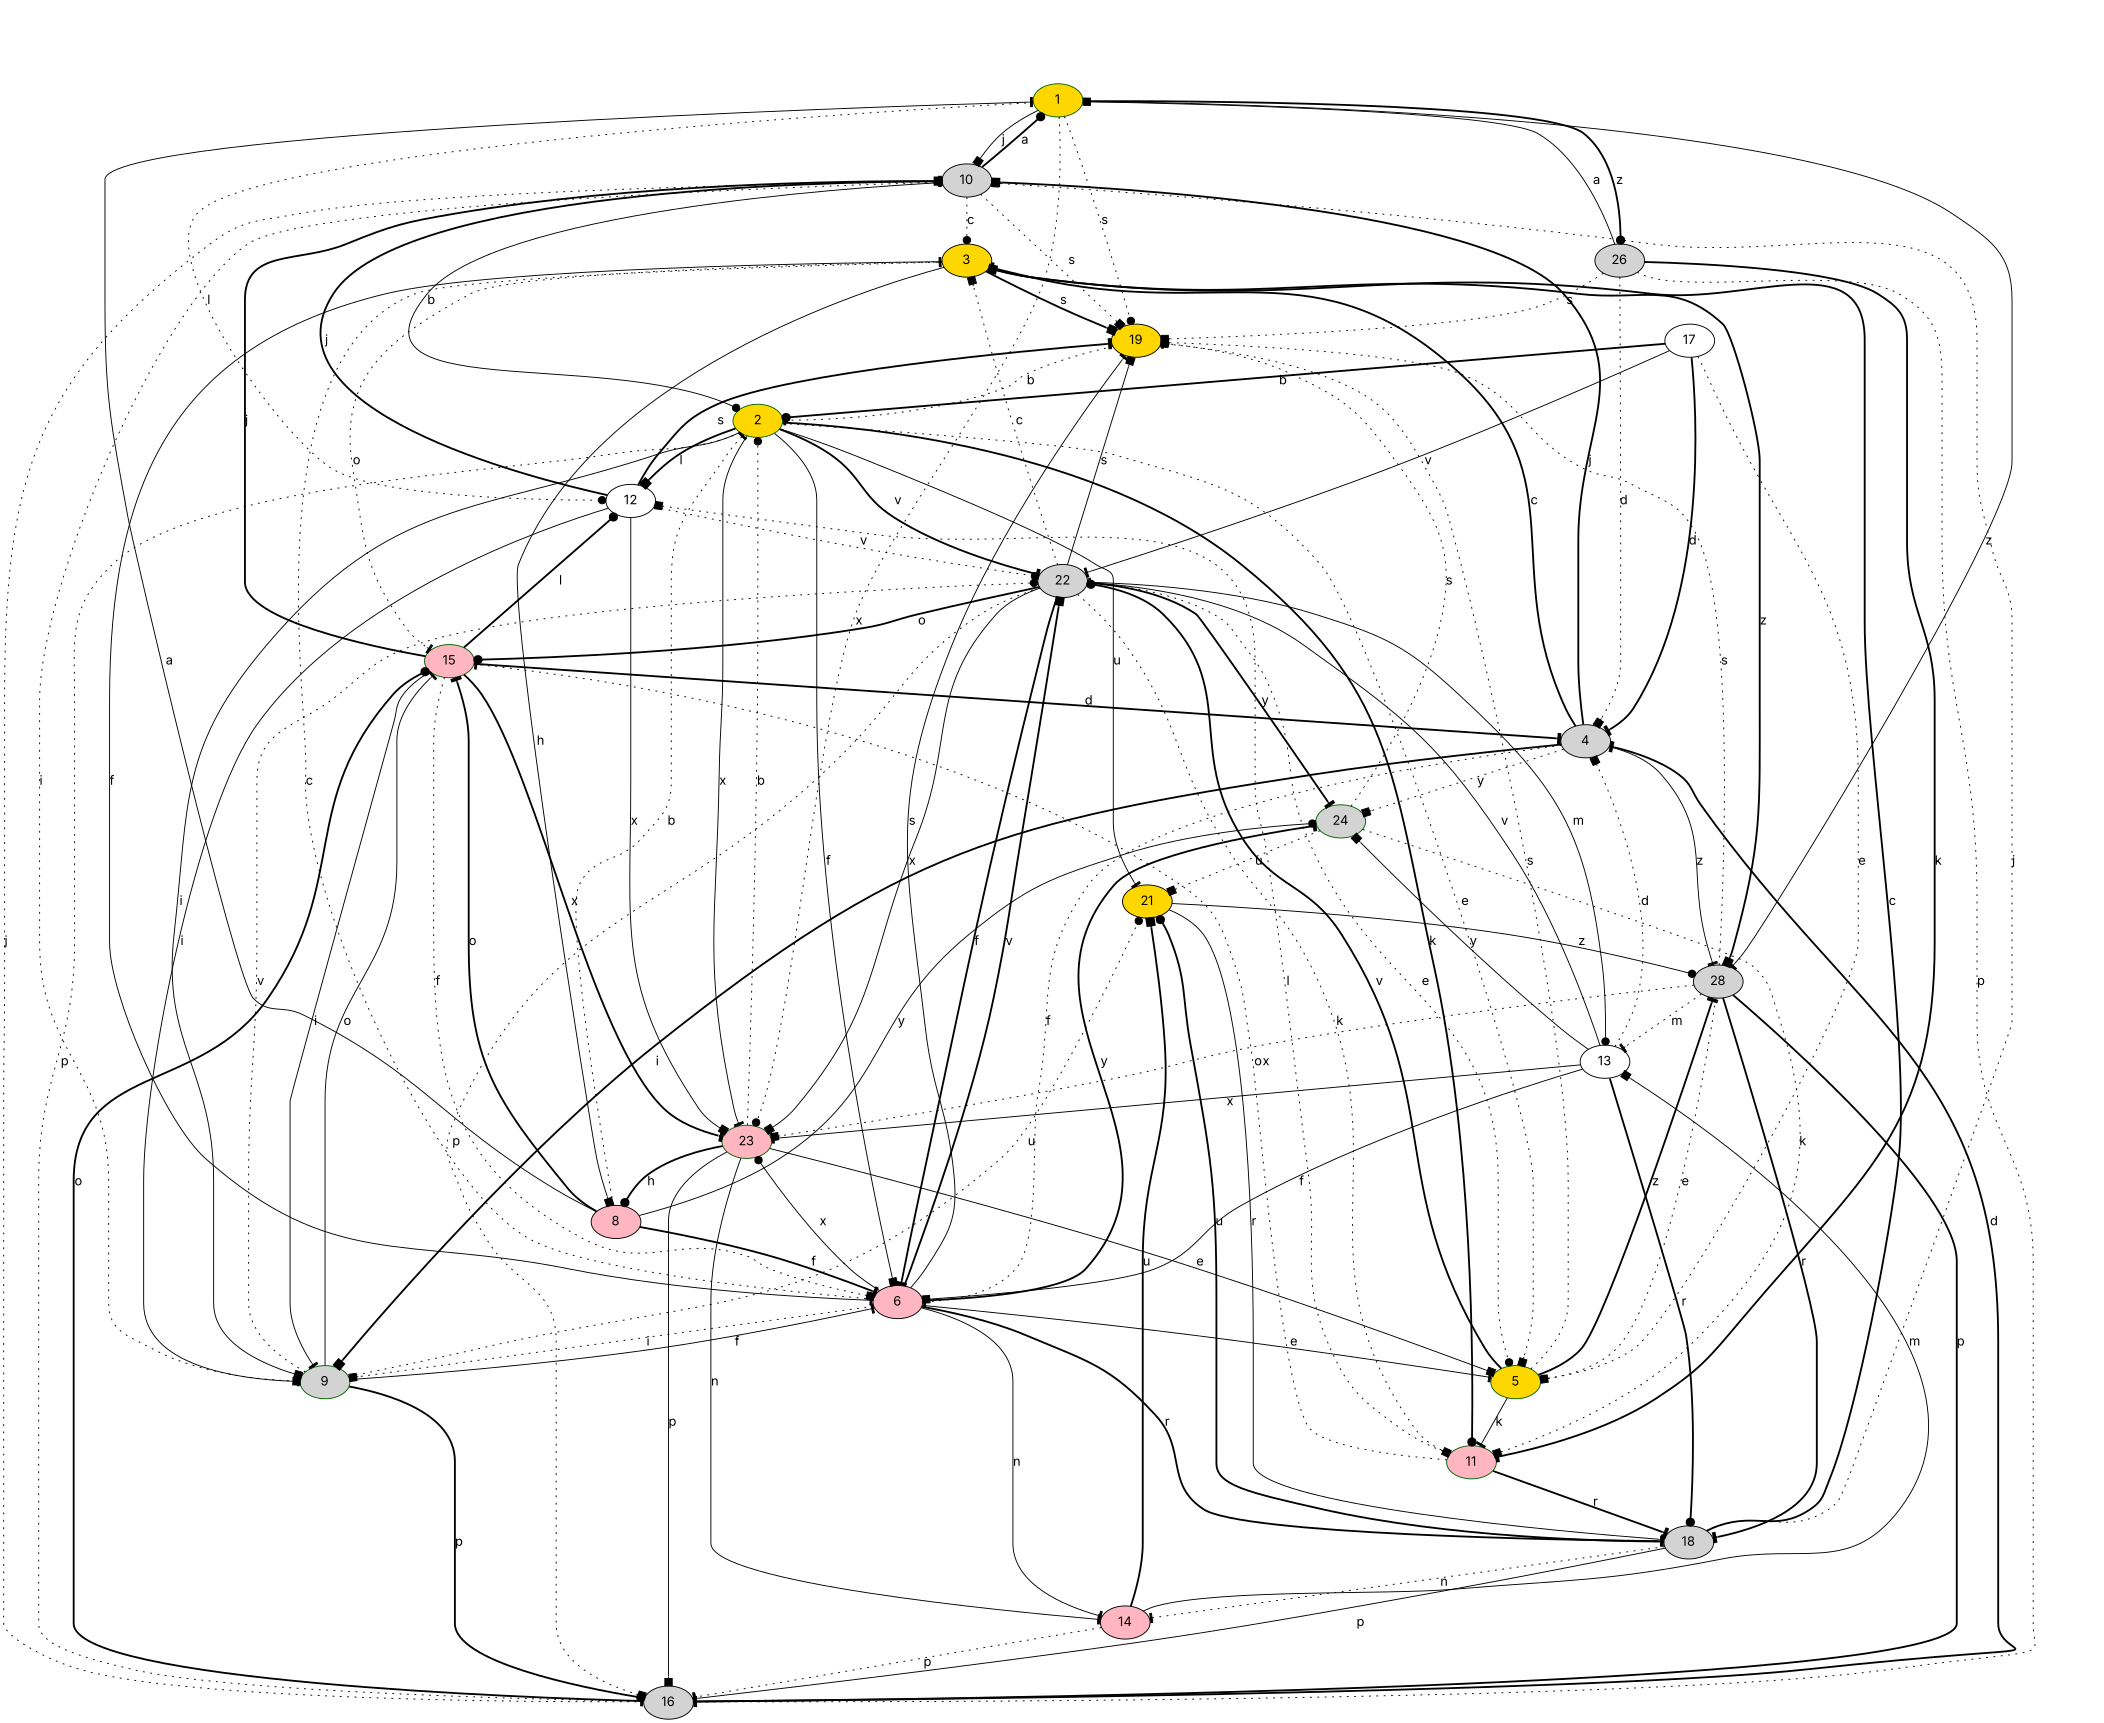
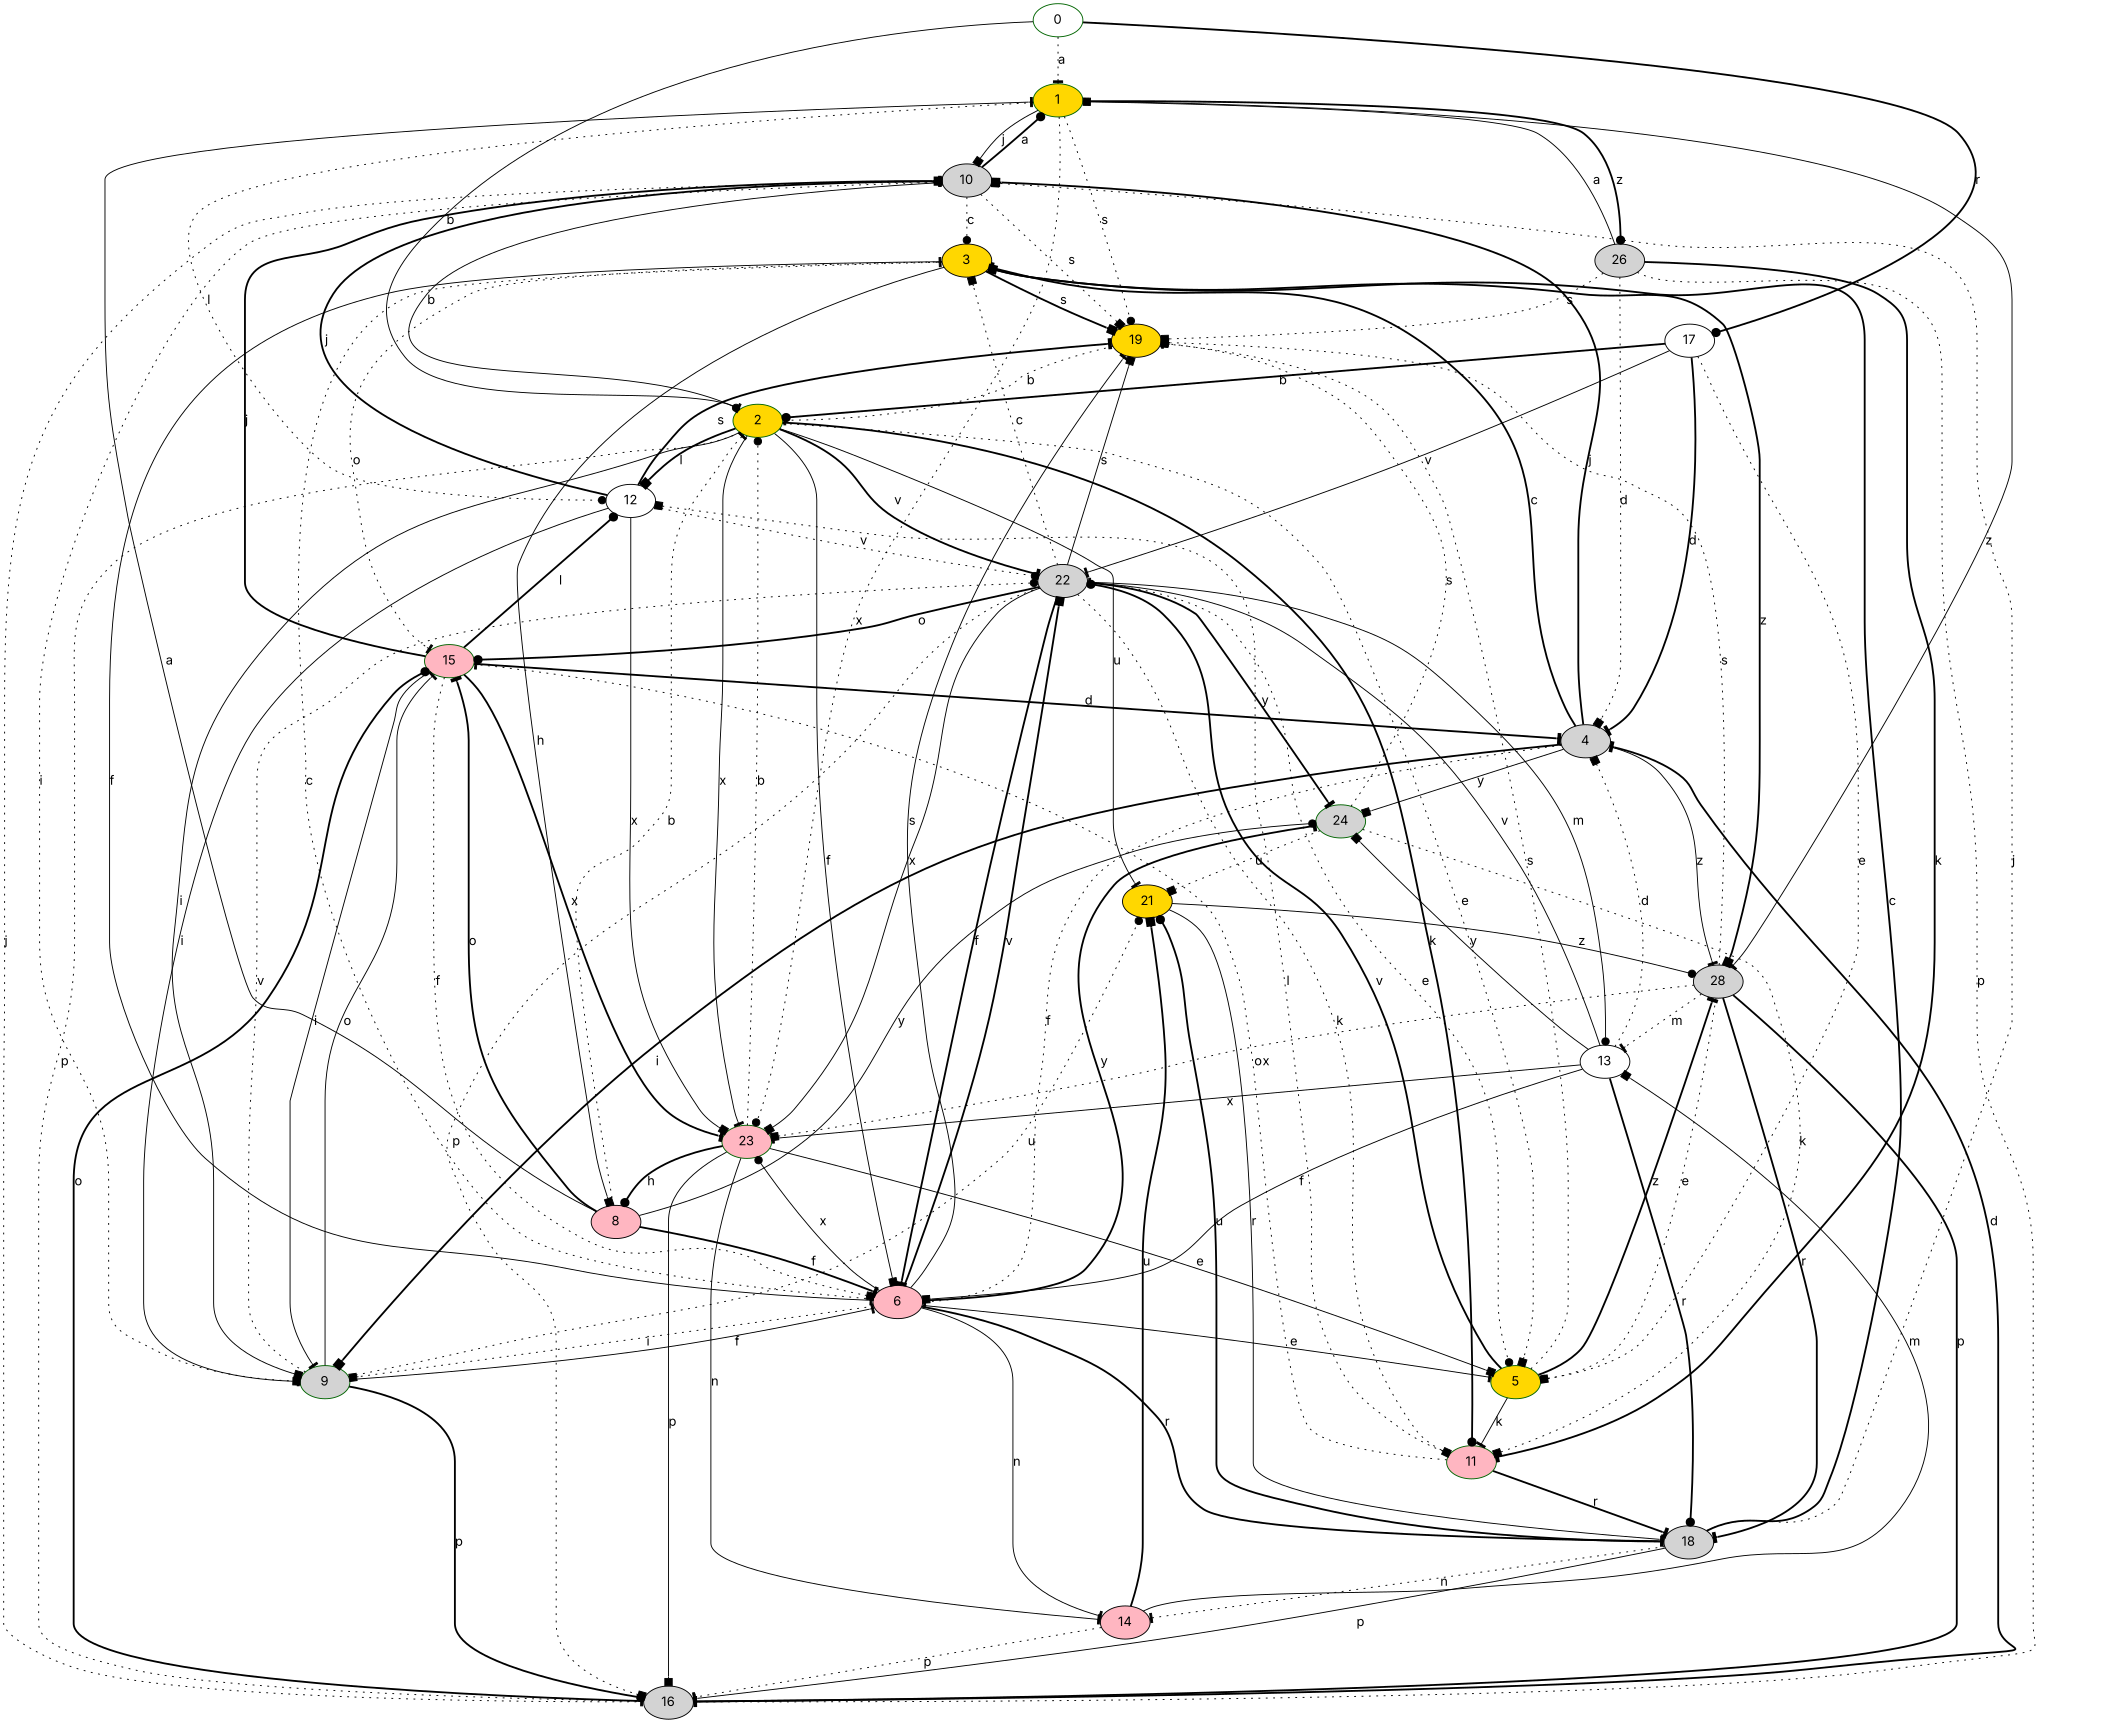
node "0": added
edge "4" -> "24": style dotted -> solid
